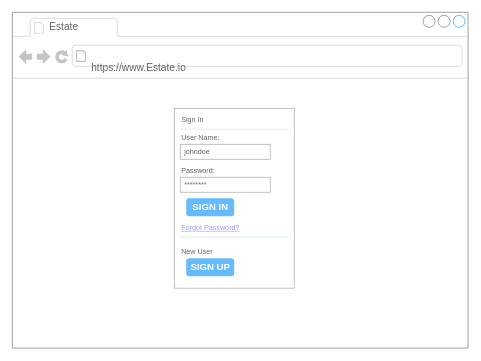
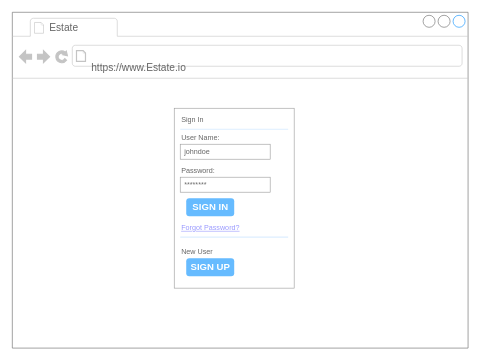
node "Estate": size 66x16 -> 84x18
